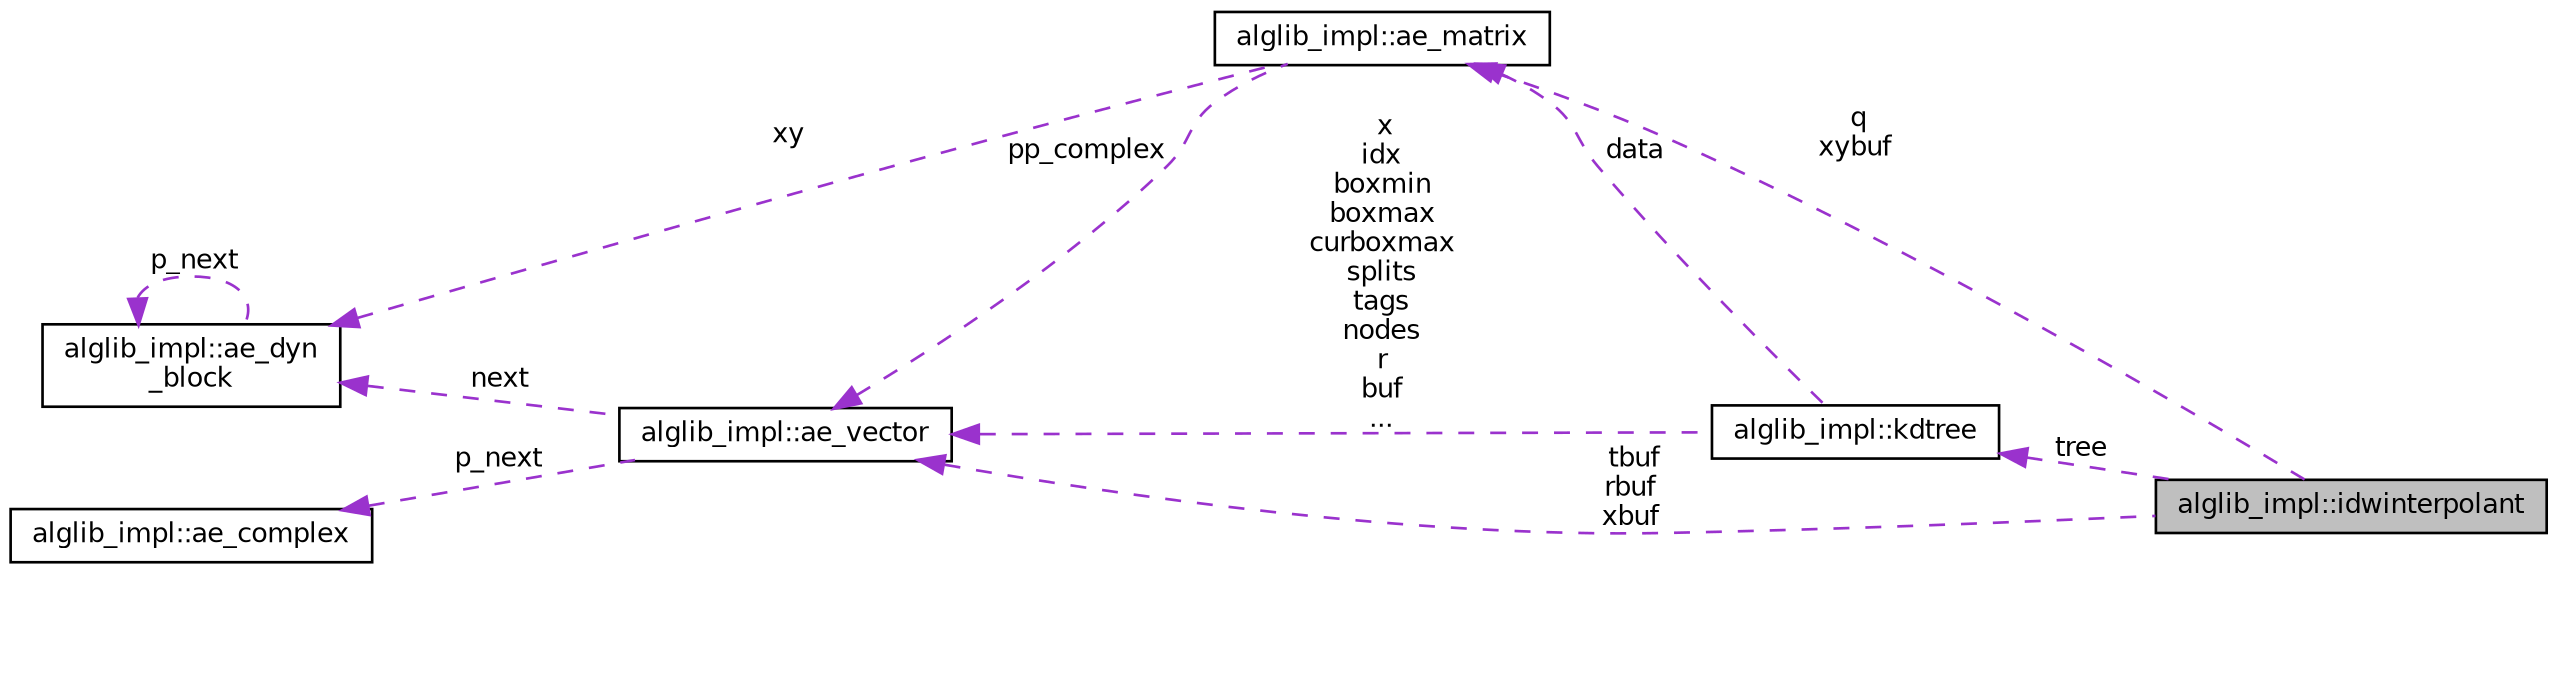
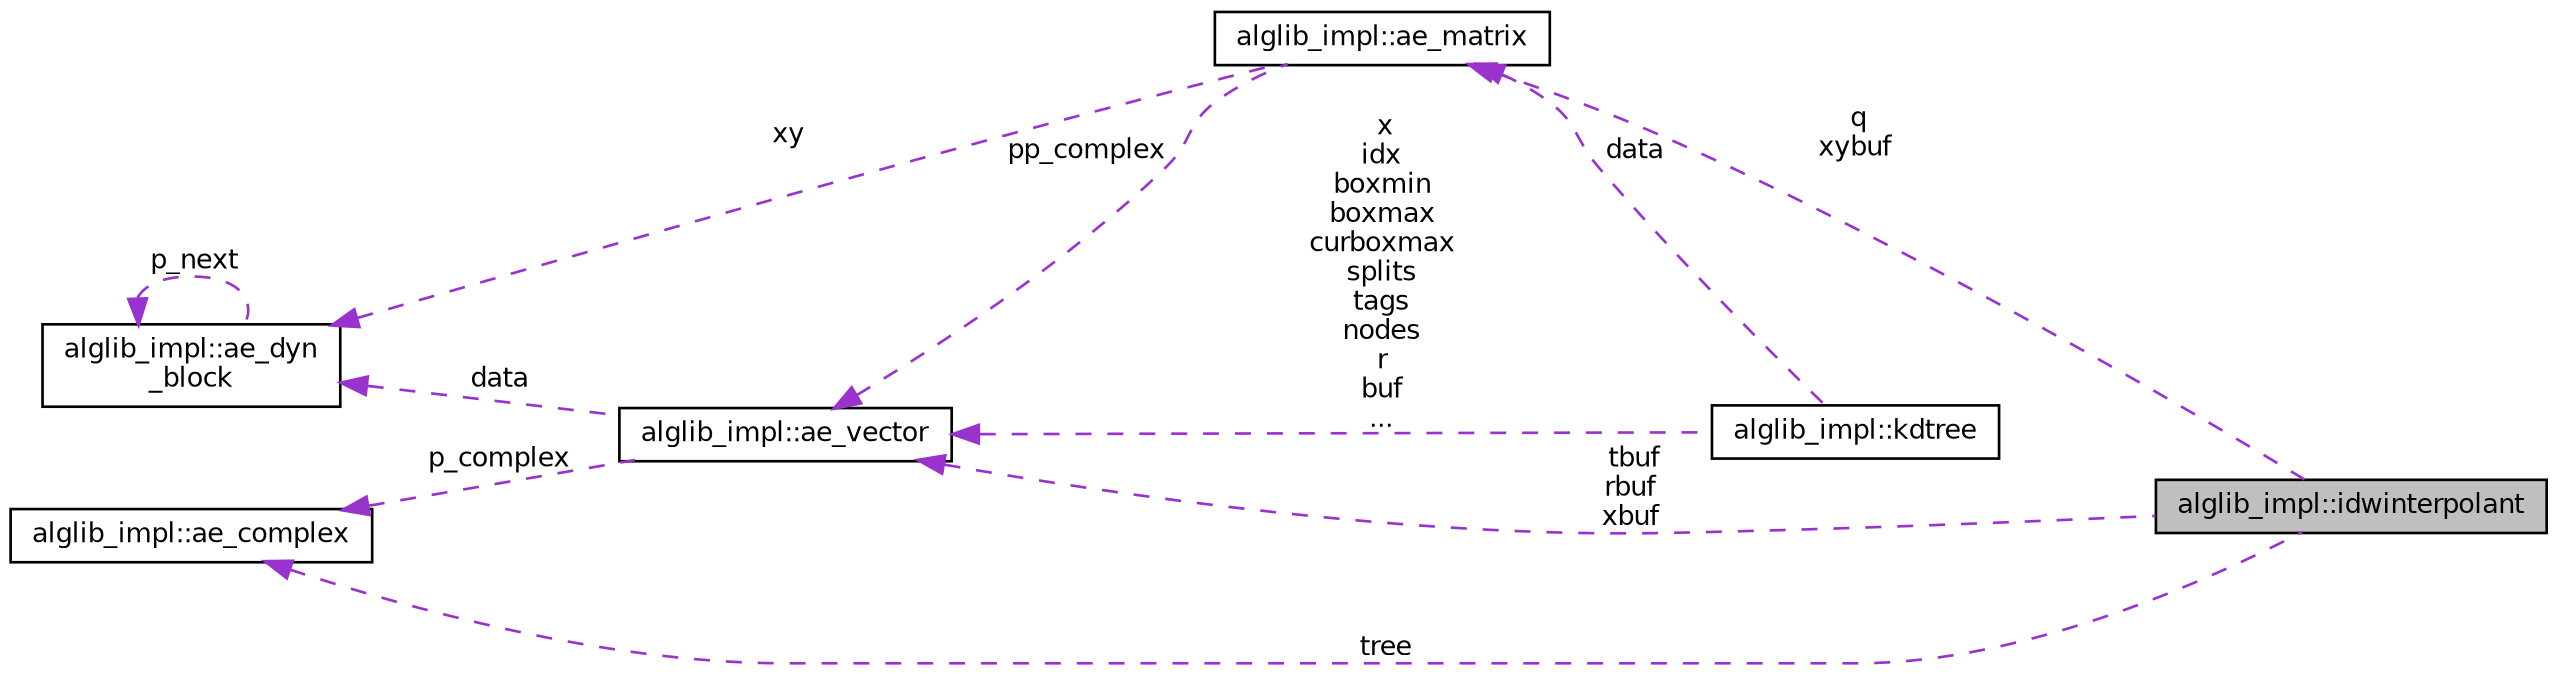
edge "alglib_impl::ae_vector" -> "alglib_impl::ae_dyn _block": label " next" -> " data"
edge "alglib_impl::ae_vector" -> "alglib_impl::ae_complex": label " p_next" -> " p_complex"
edge "alglib_impl::idwinterpolant" -> "alglib_impl::kdtree": now "alglib_impl::idwinterpolant" -> "alglib_impl::ae_complex"
